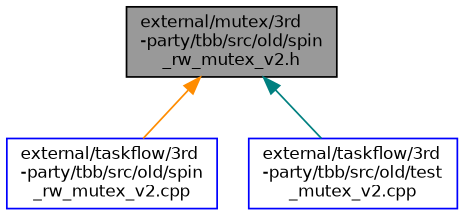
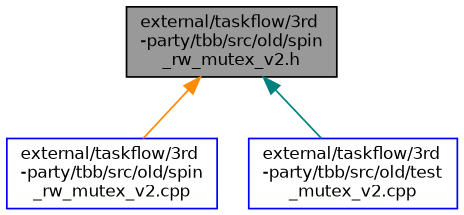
node "external/mutex/3rd -party/tbb/src/old/spin _rw_mutex_v2.h": label "external/mutex/3rd -party/tbb/src/old/spin _rw_mutex_v2.h" -> "external/taskflow/3rd -party/tbb/src/old/spin _rw_mutex_v2.h"
